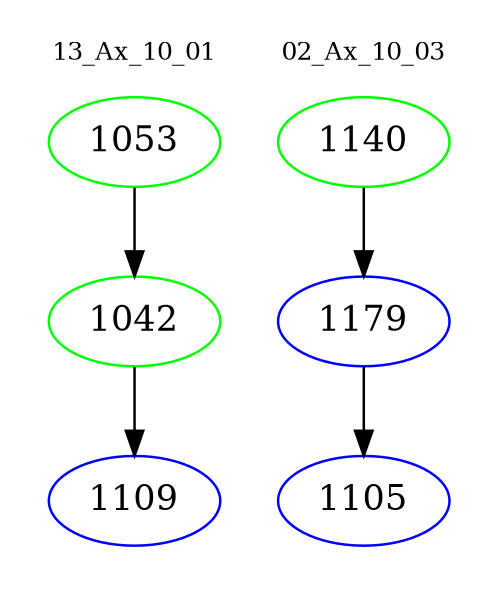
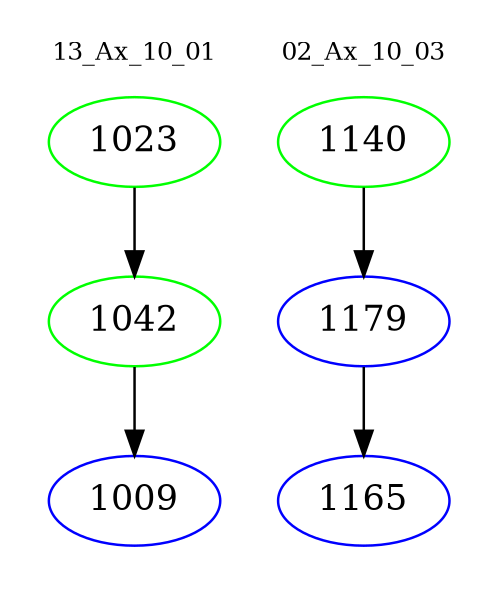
node "1053": label "1053" -> "1023"
node "1109": label "1109" -> "1009"
node "1105": label "1105" -> "1165"
